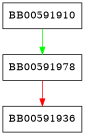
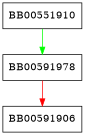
node "BB00591910": label "BB00591910" -> "BB00551910"
node "BB00591936": label "BB00591936" -> "BB00591906"
